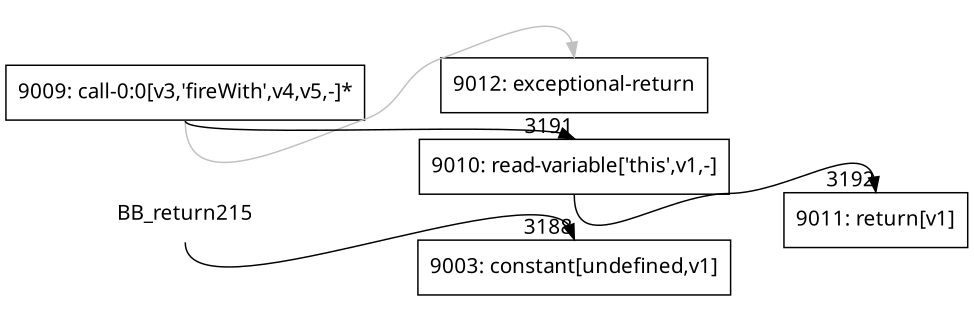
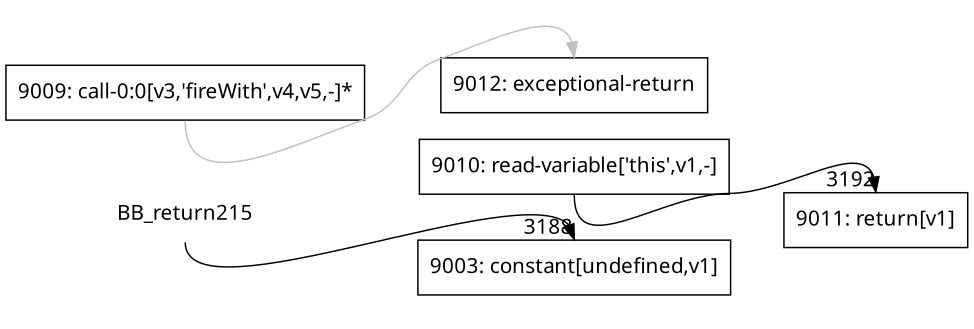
edge "9009: call-0:0[v3,'fireWith',v4,v5,-]*" -> "9010: read-variable['this',v1,-]": removed
